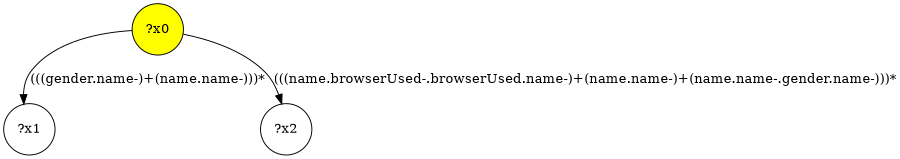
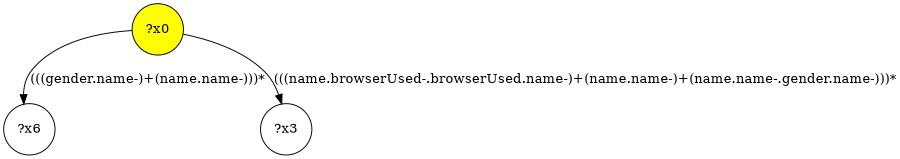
node "?x1": label "?x1" -> "?x6"
node "?x2": label "?x2" -> "?x3"
